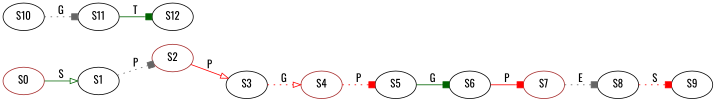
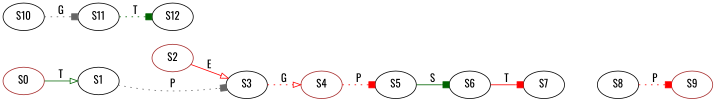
edge "S11" -> "S12": style solid -> dotted
edge "S2" -> "S3": label "P" -> "E"
edge "S1" -> "S2": now "S1" -> "S3"
edge "S0" -> "S1": label "S" -> "T"
edge "S5" -> "S6": label "G" -> "S"
edge "S6" -> "S7": label "P" -> "T"
edge "S8" -> "S9": label "S" -> "P"
node "S7": color brown -> black
edge "S7" -> "S8": removed, label "E"
node "S9": color black -> brown
